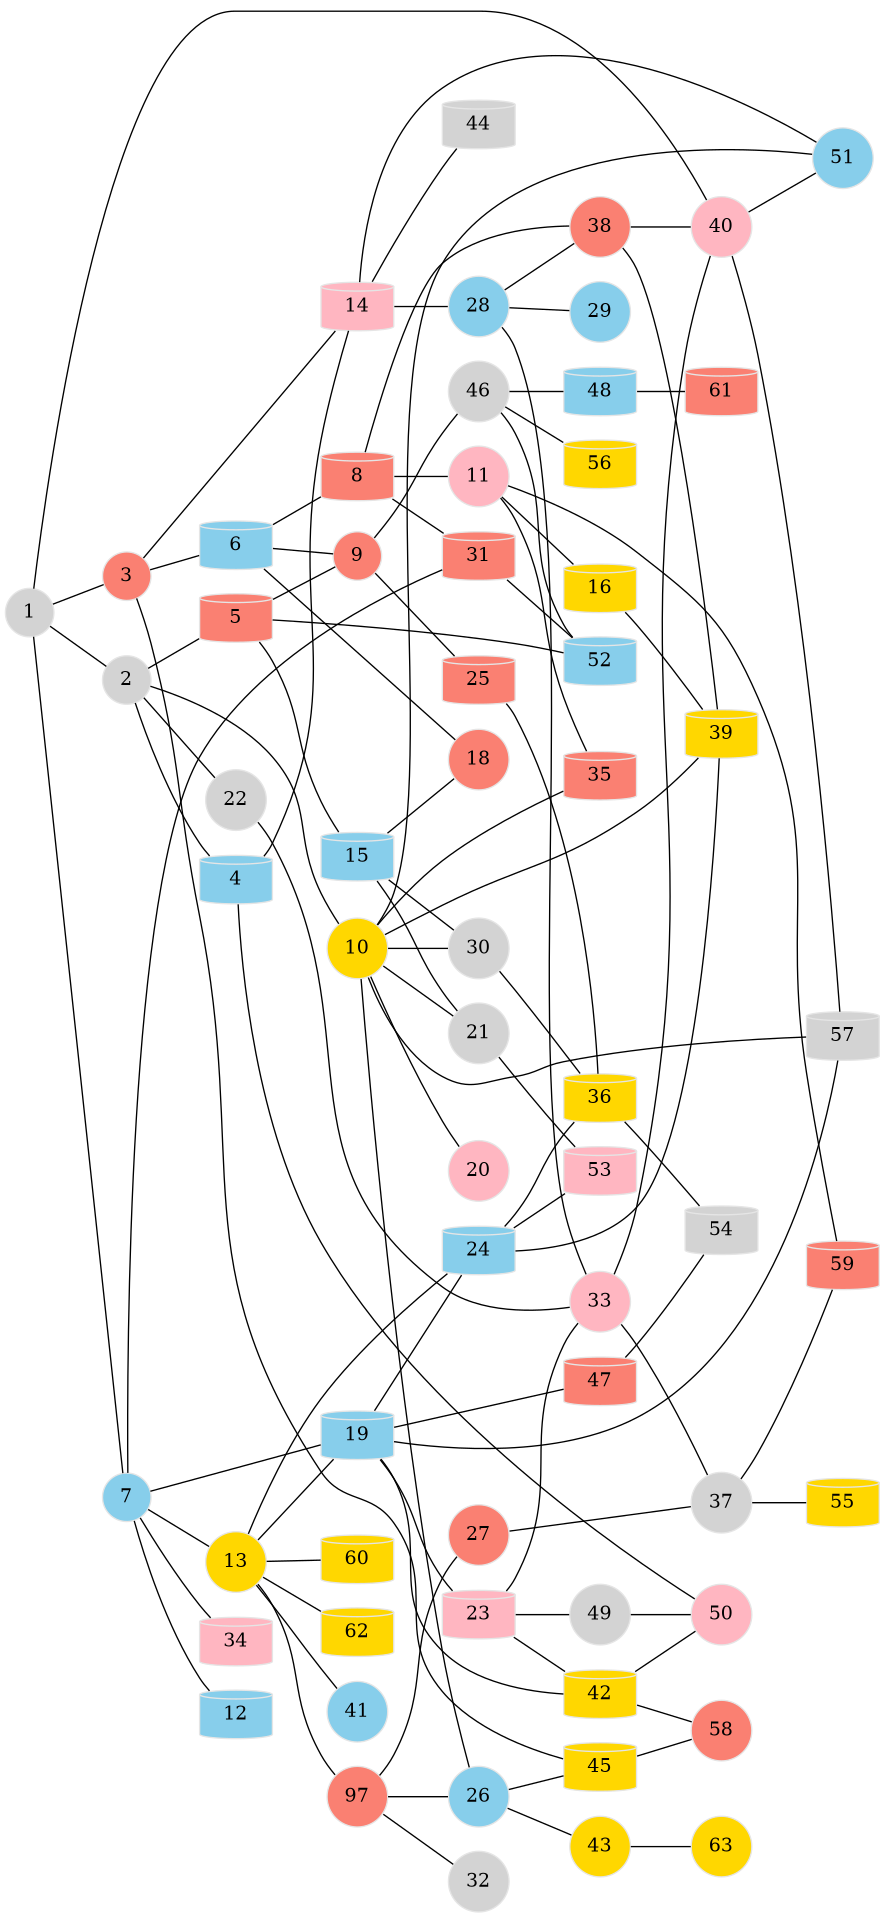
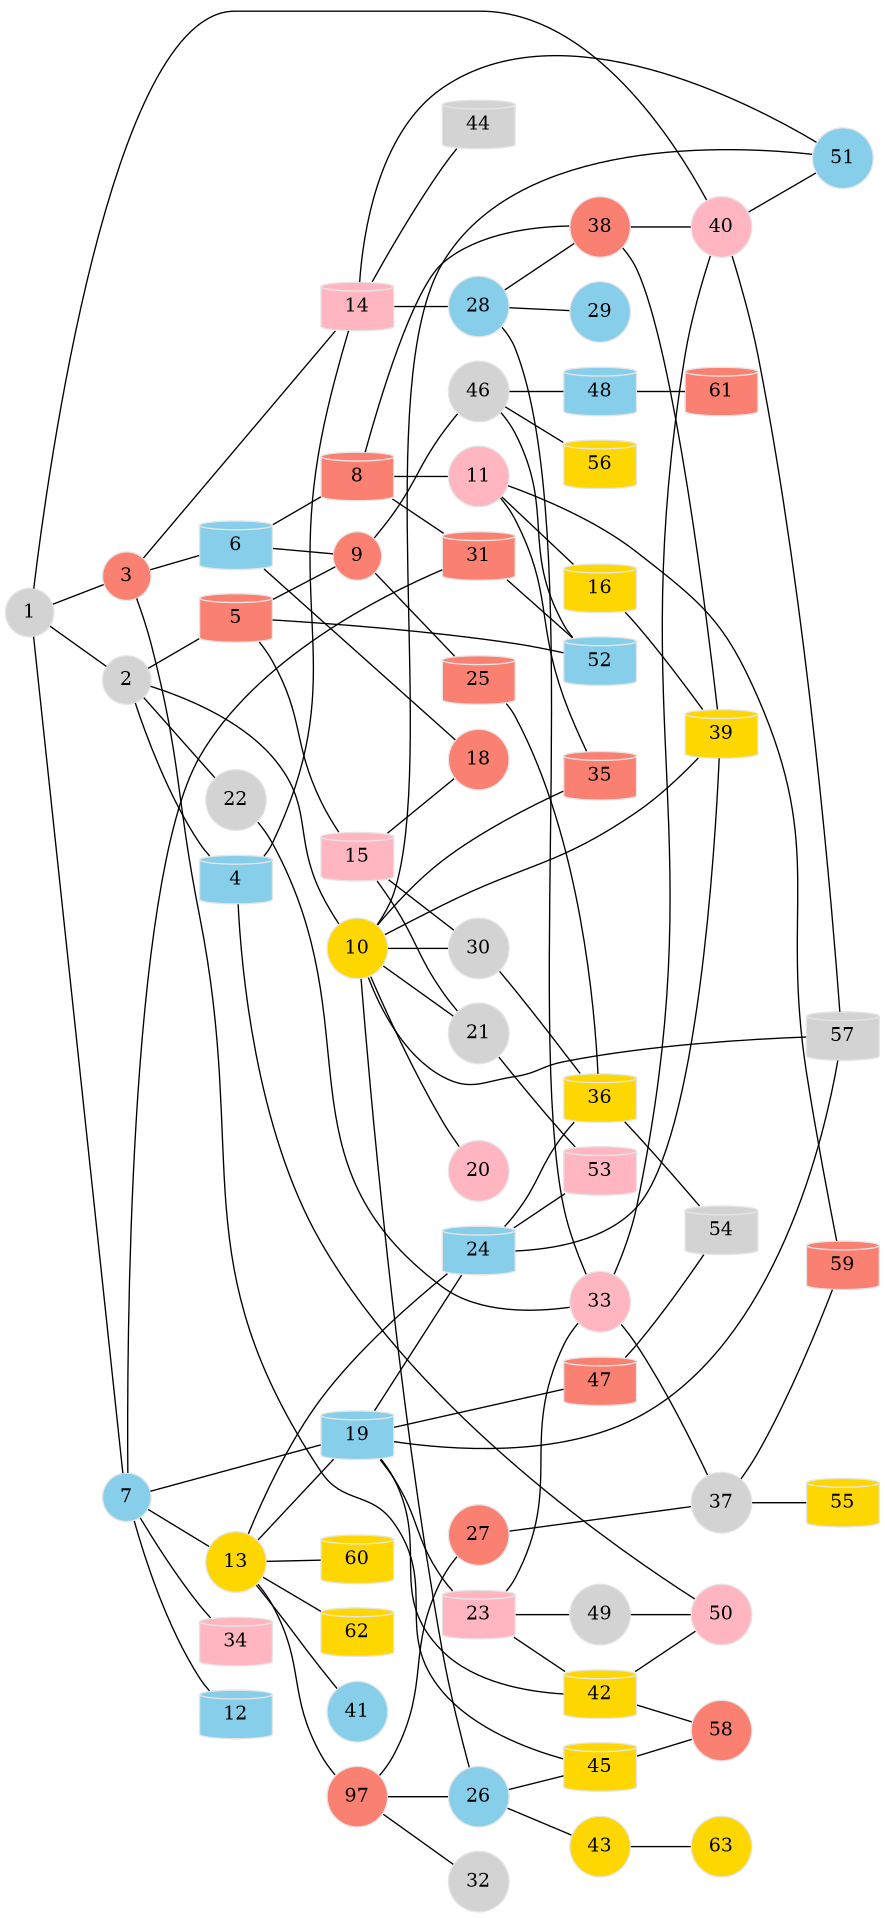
node "15": fillcolor skyblue -> lightpink
